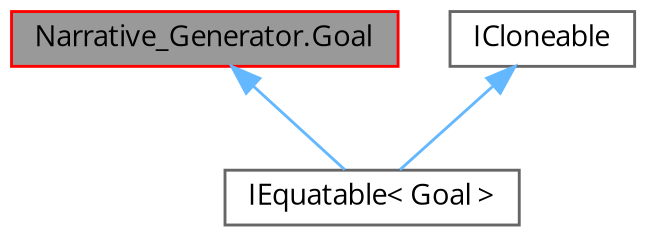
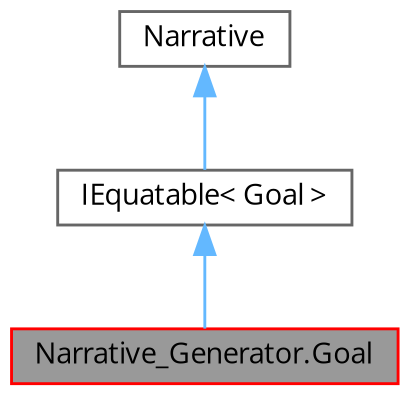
node "ICloneable": label "ICloneable" -> "Narrative"
edge "IEquatable< Goal >" -> "Narrative_Generator.Goal": reversed
